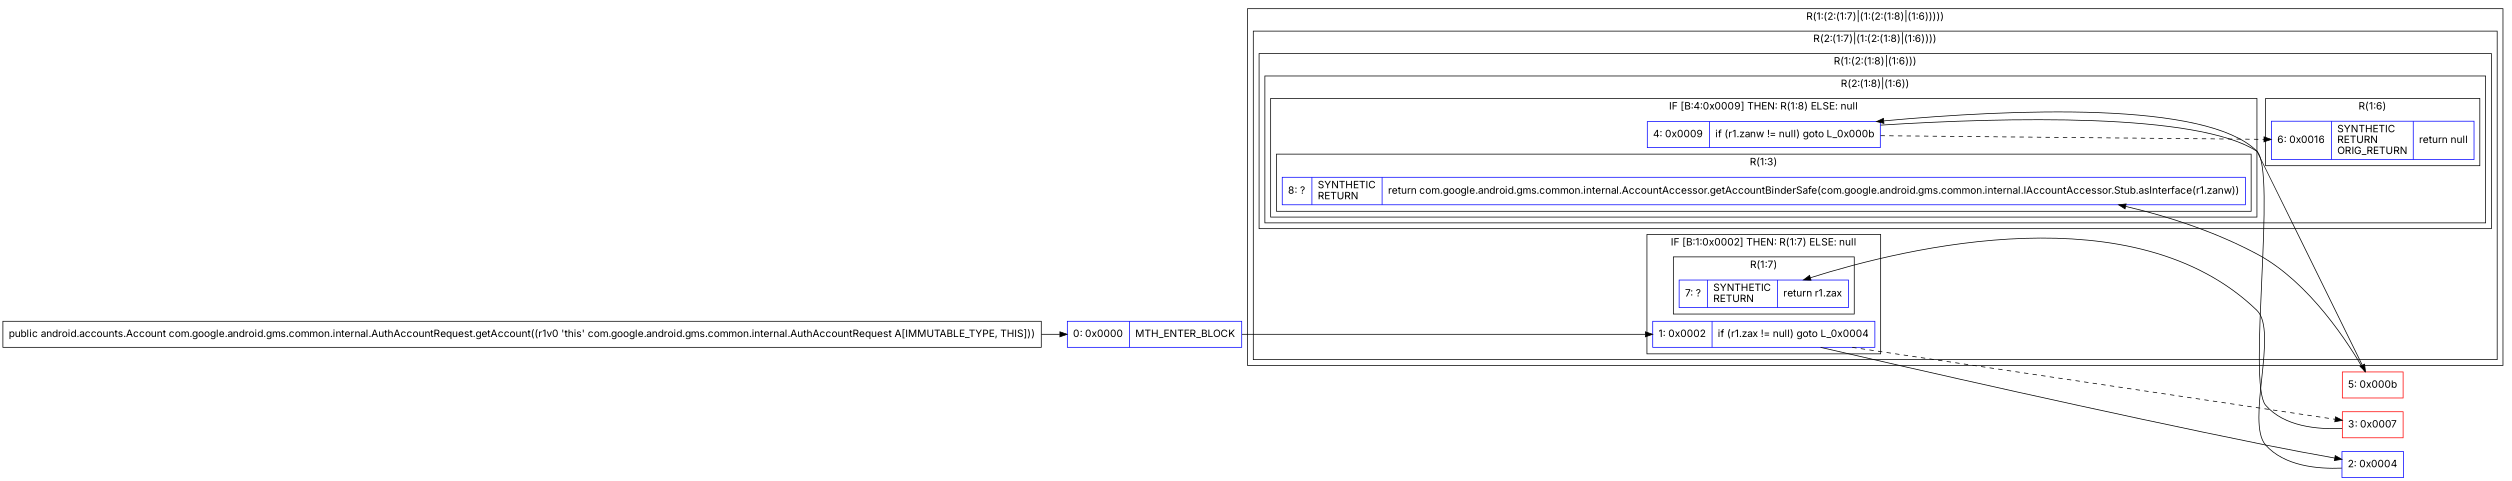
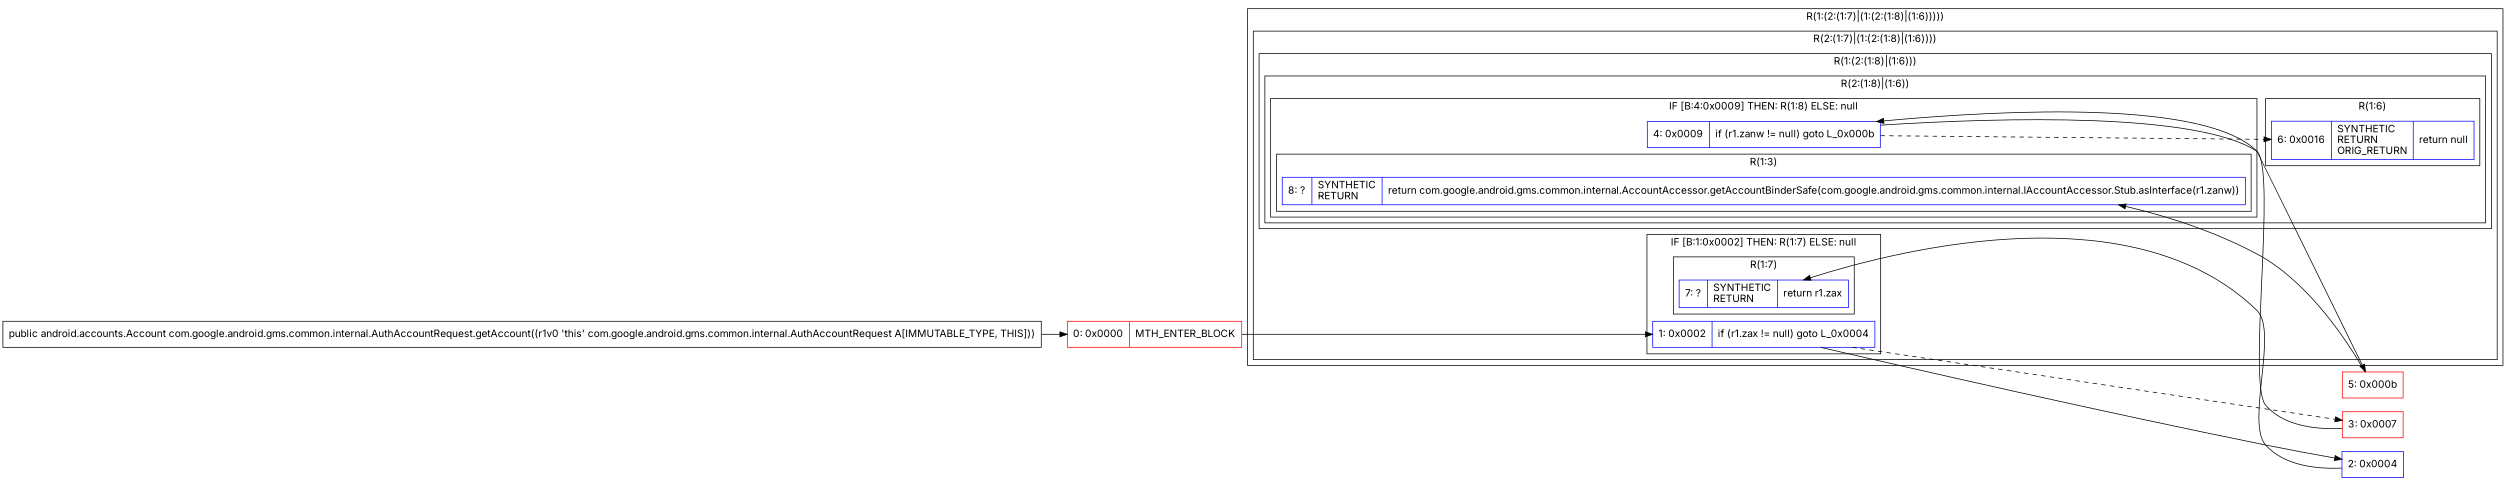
node "0: 0x0000": color blue -> red
